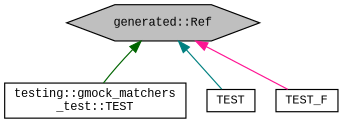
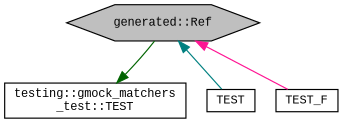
edge "testing::gmock_matchers _test::TEST" -> "generated::Ref": reversed
